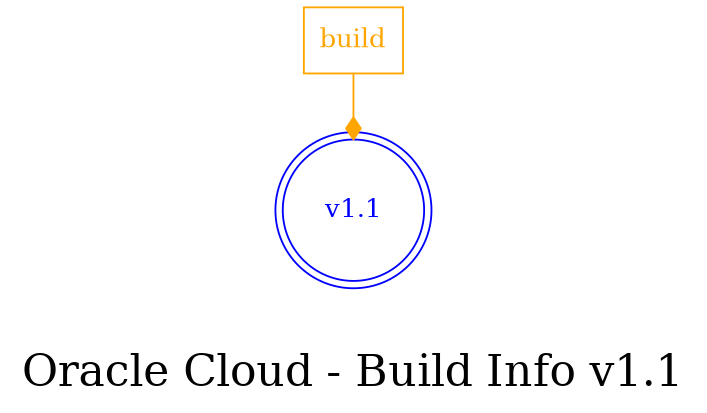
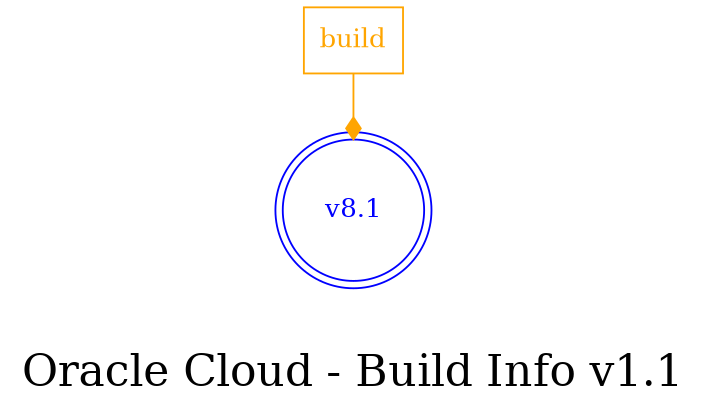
node "v1.1": label "v1.1" -> "v8.1"
